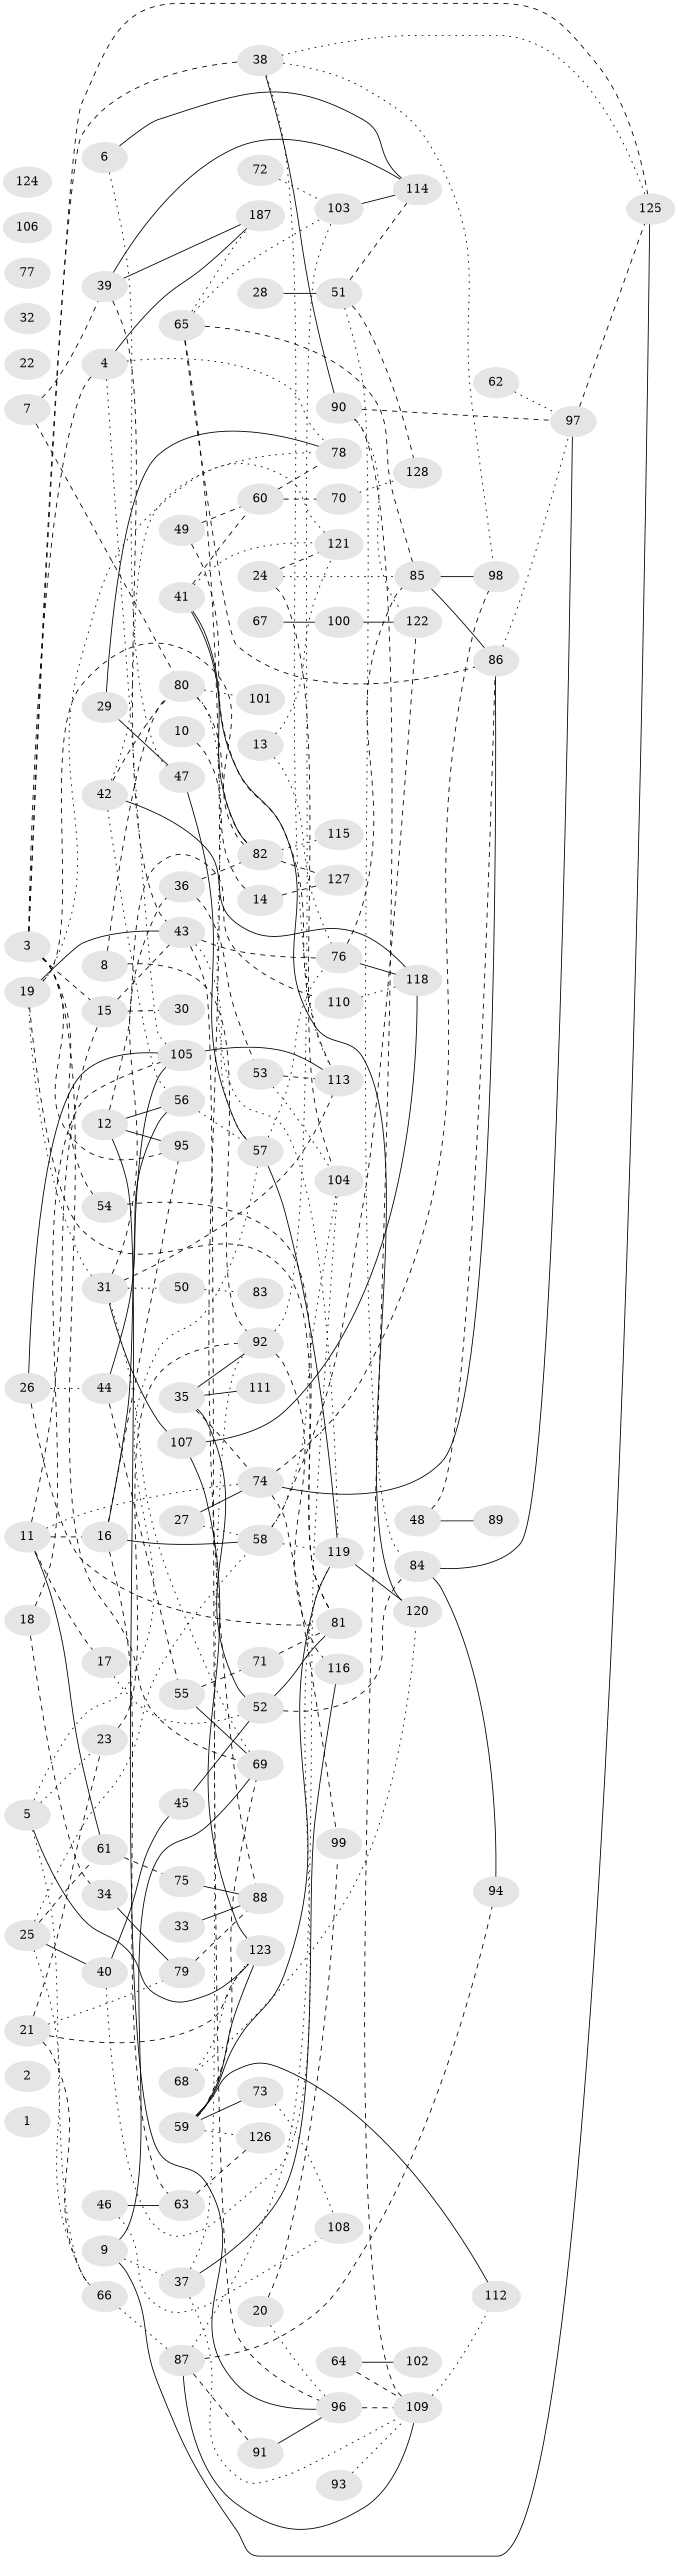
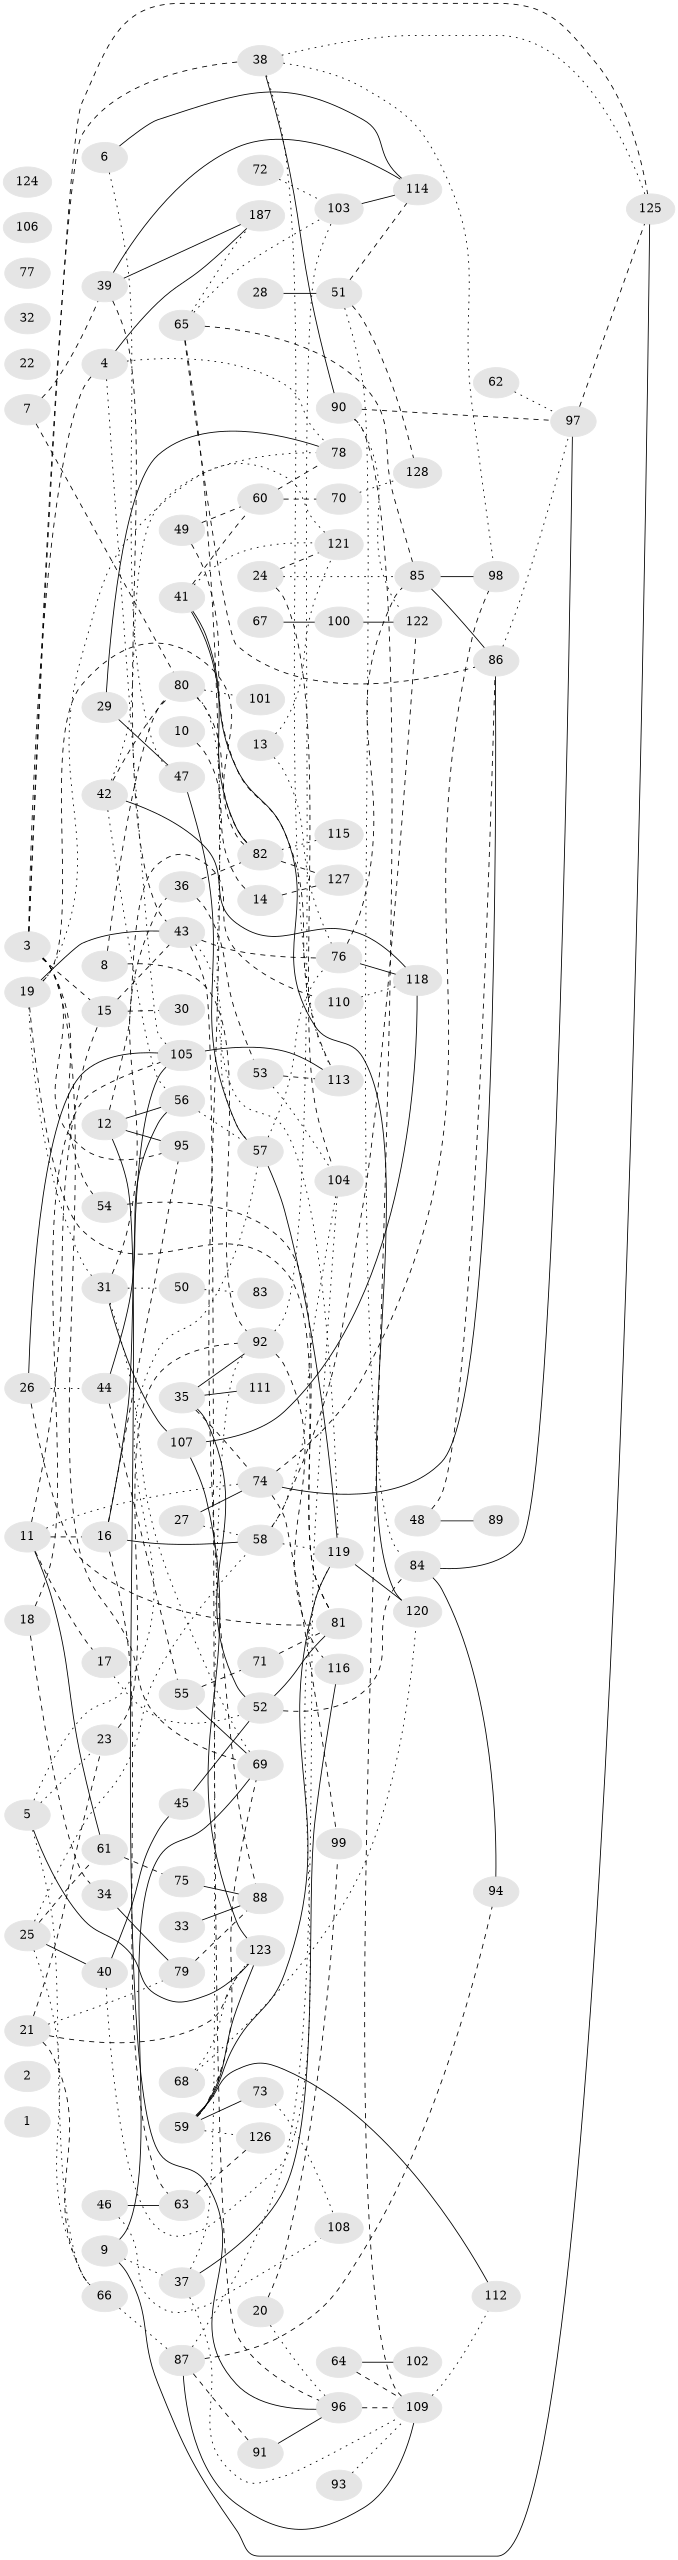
edge "113" -- "31": removed
